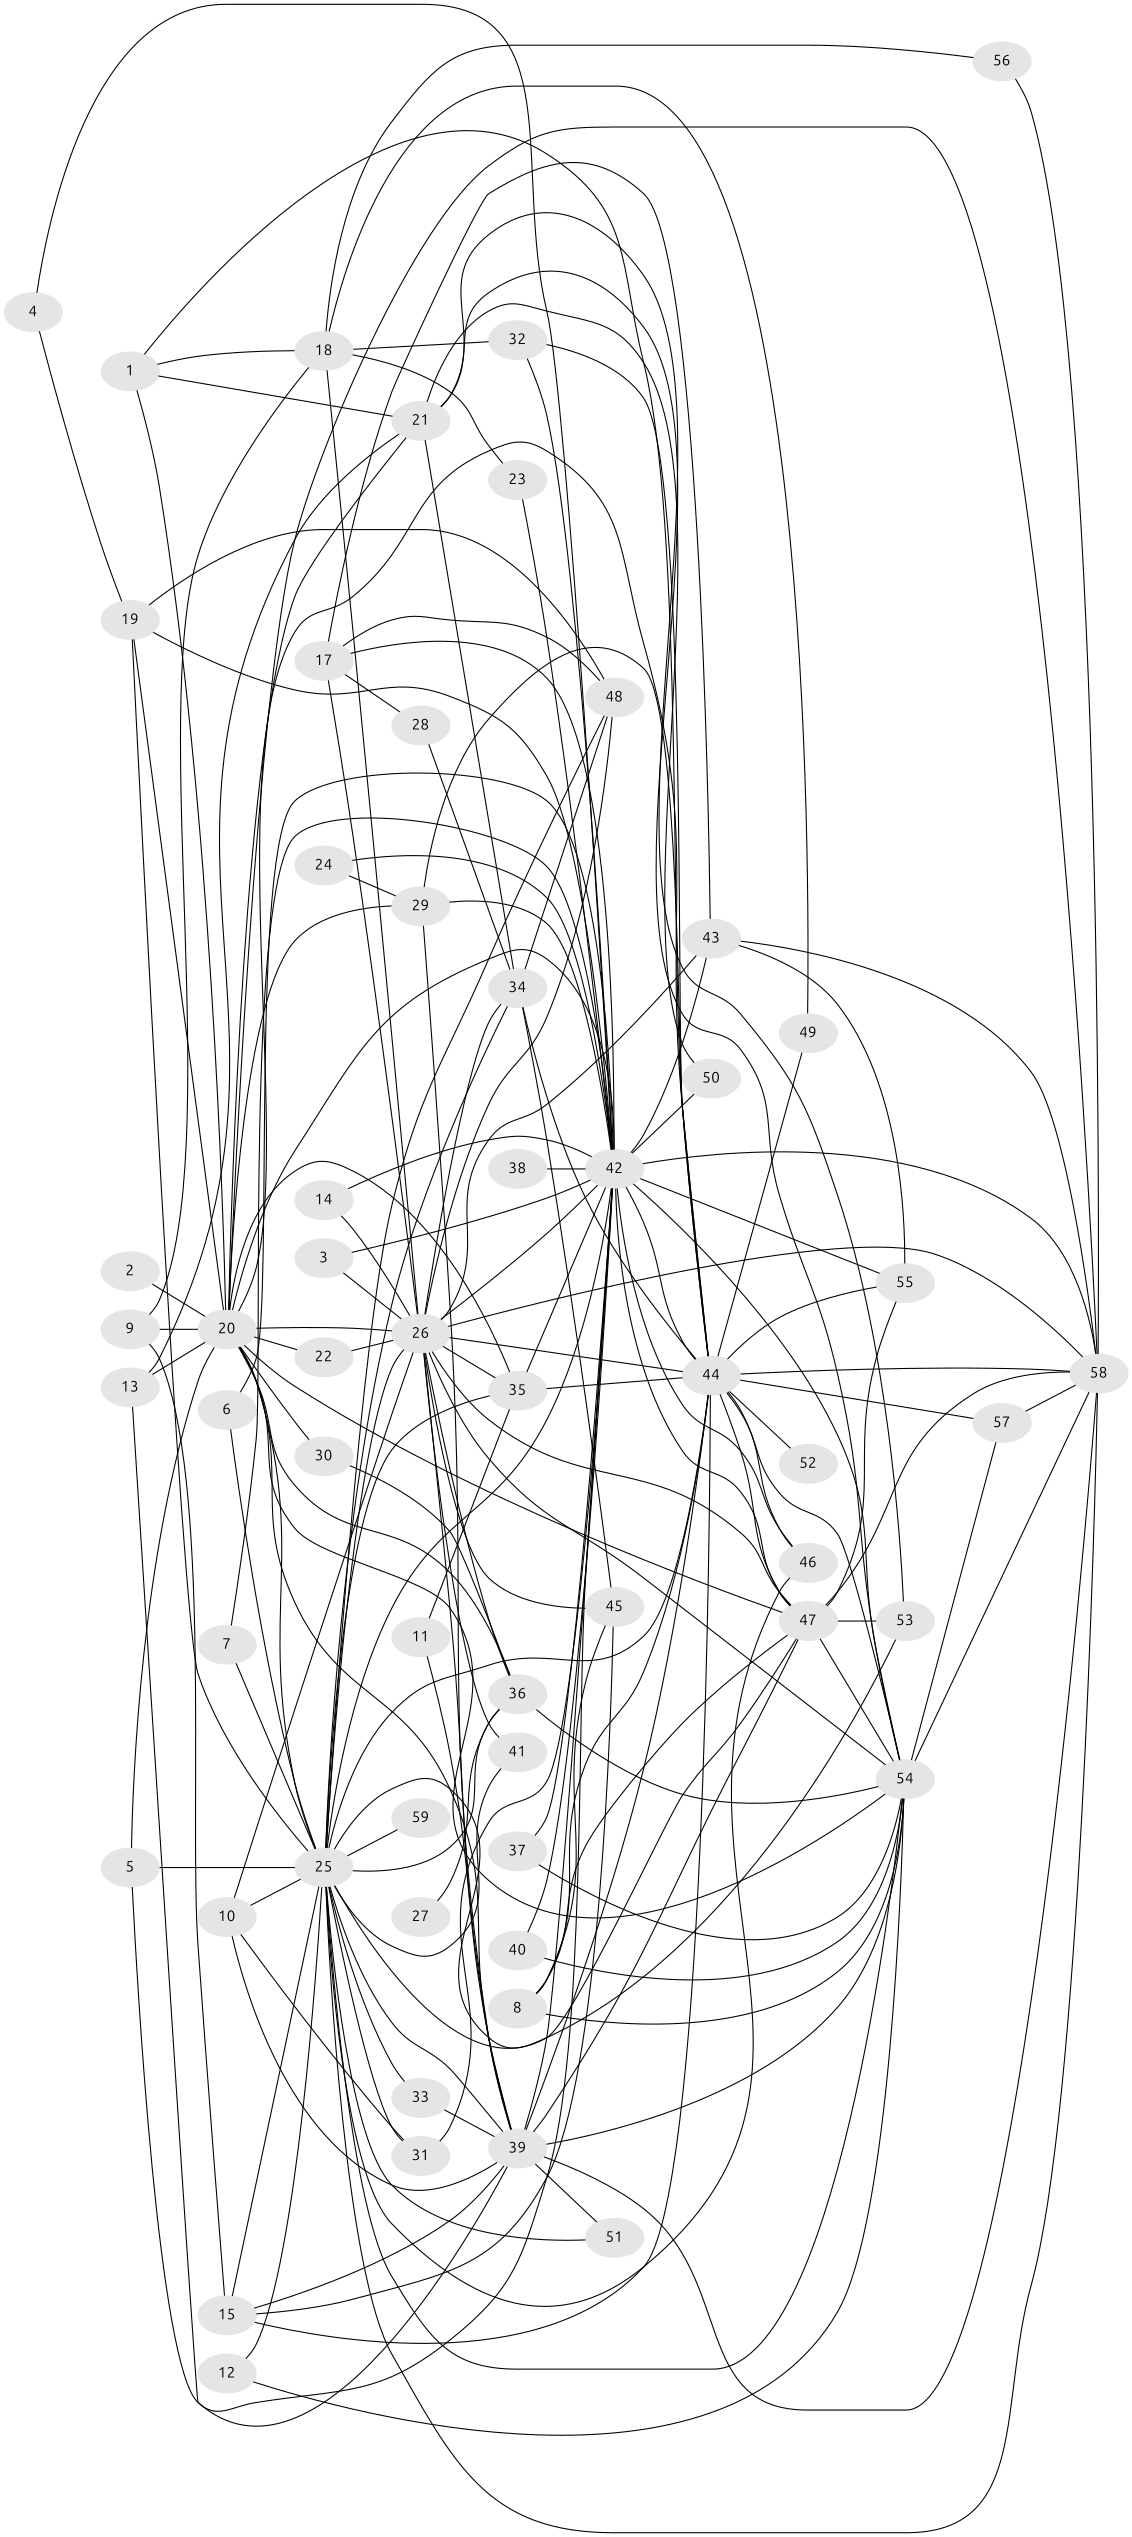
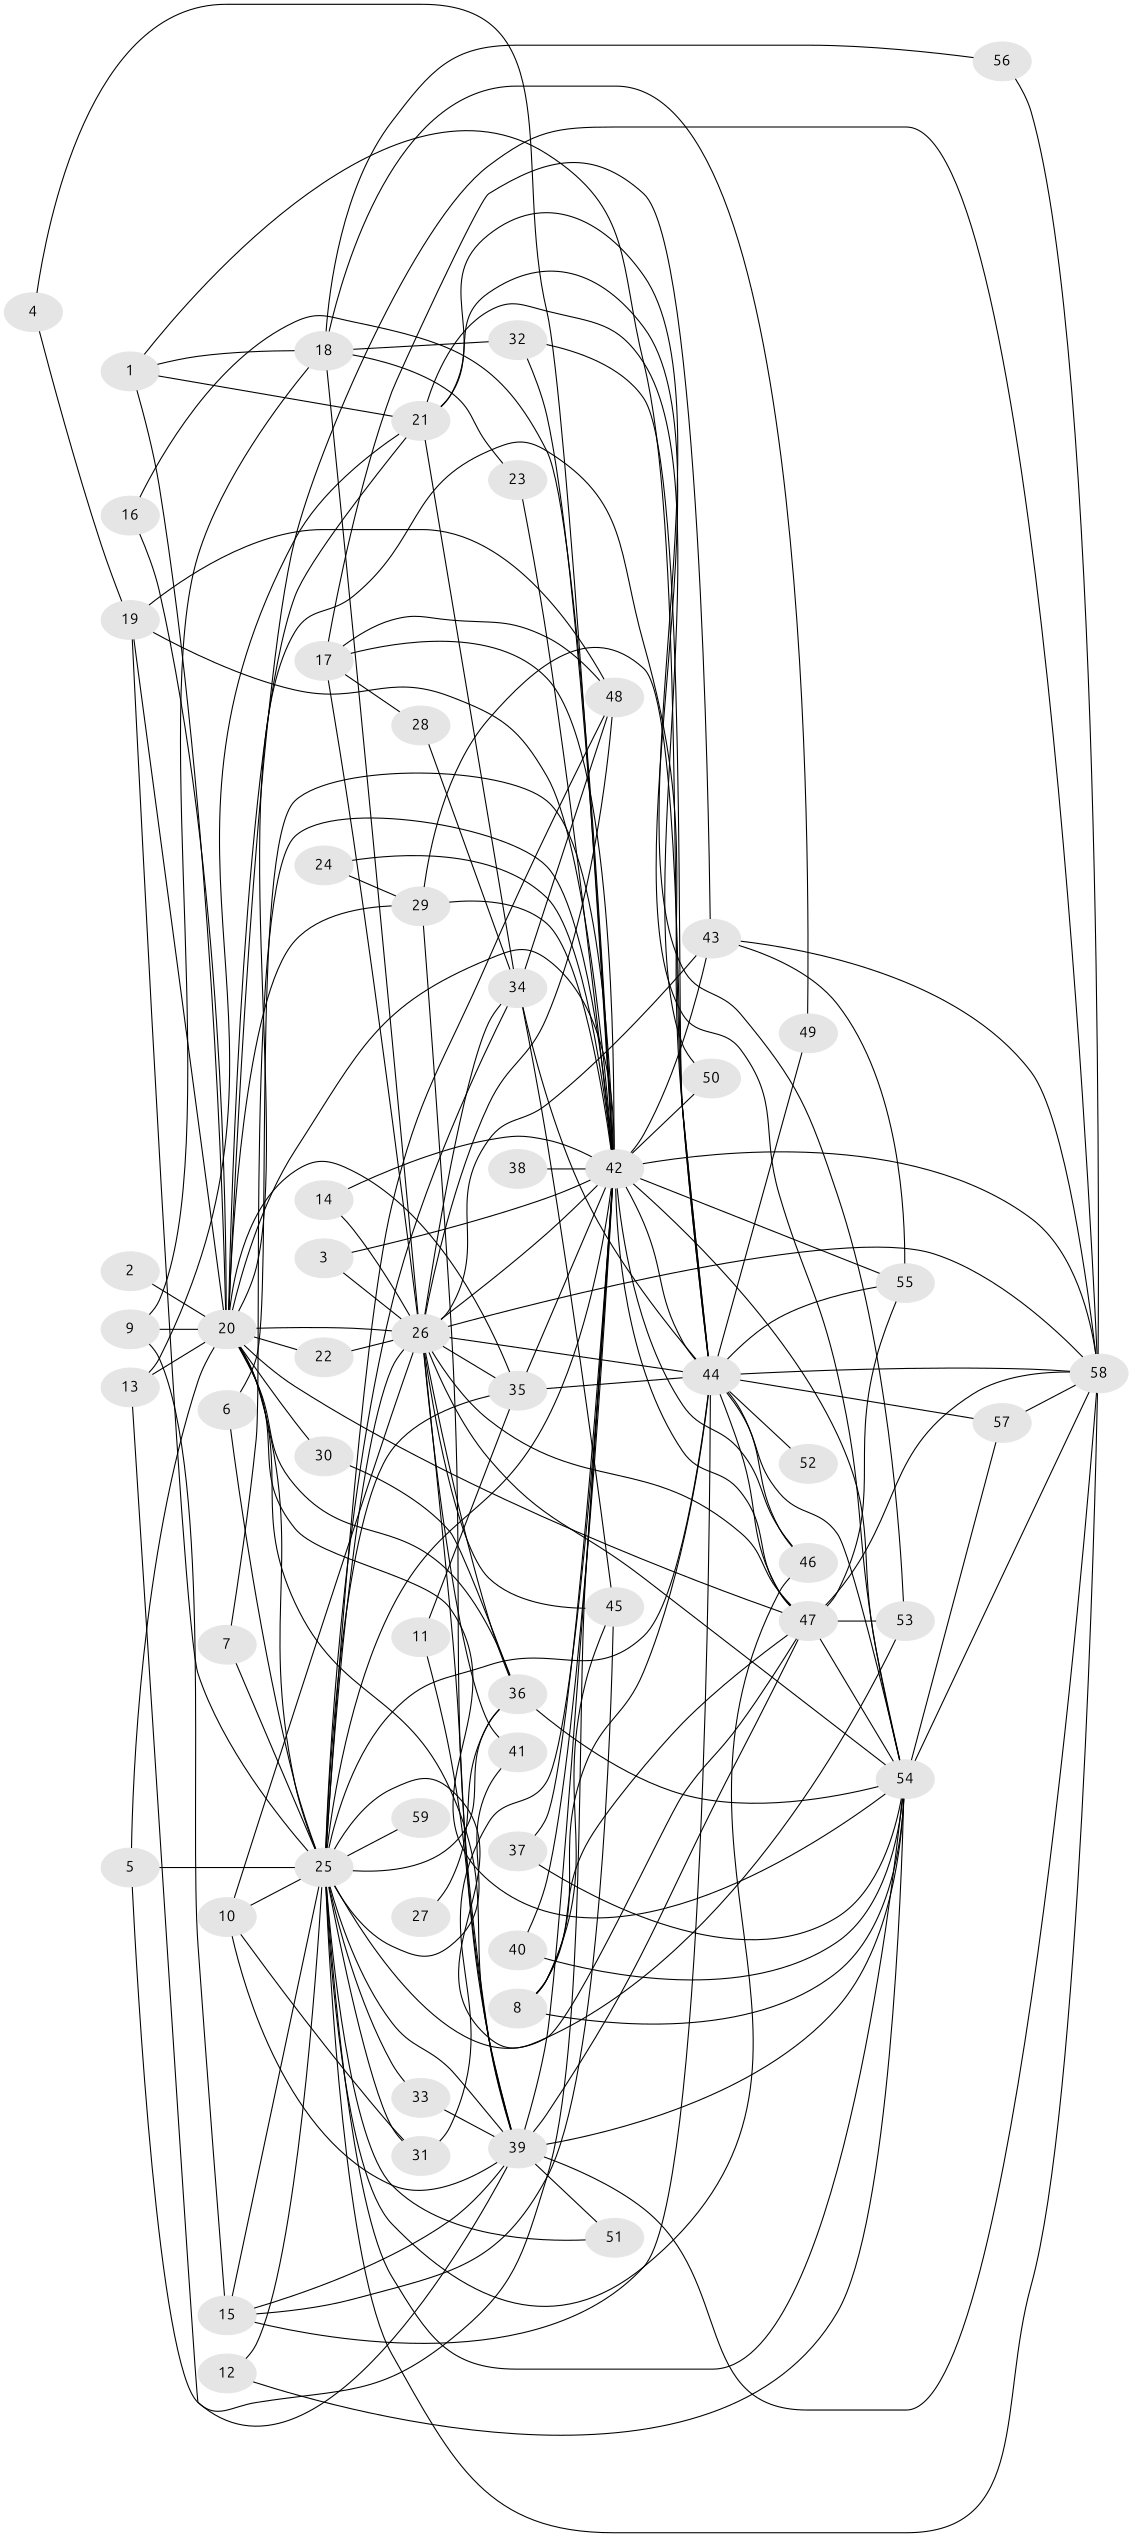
node "16": added
edge "44" -- "39": removed
